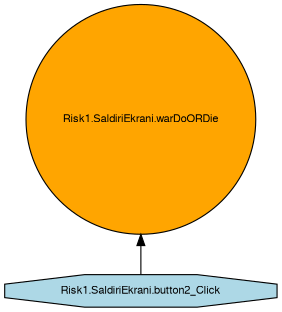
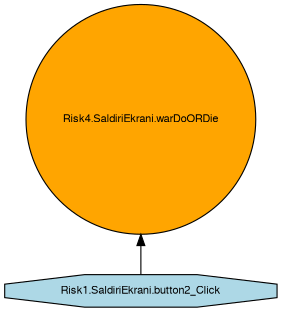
node "Risk1.SaldiriEkrani.warDoORDie": label "Risk1.SaldiriEkrani.warDoORDie" -> "Risk4.SaldiriEkrani.warDoORDie"
